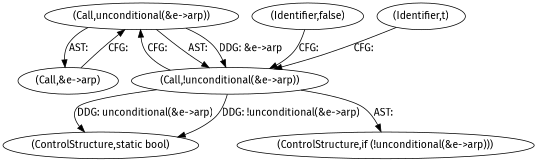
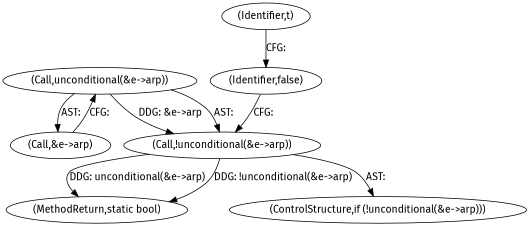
edge "(Identifier,t)" -> "(Call,!unconditional(&e->arp))": now "(Identifier,t)" -> "(Identifier,false)"
edge "(Call,!unconditional(&e->arp))" -> "(Call,unconditional(&e->arp))": removed, label "CFG:"
node "(ControlStructure,static bool)": label "(ControlStructure,static bool)" -> "(MethodReturn,static bool)"
